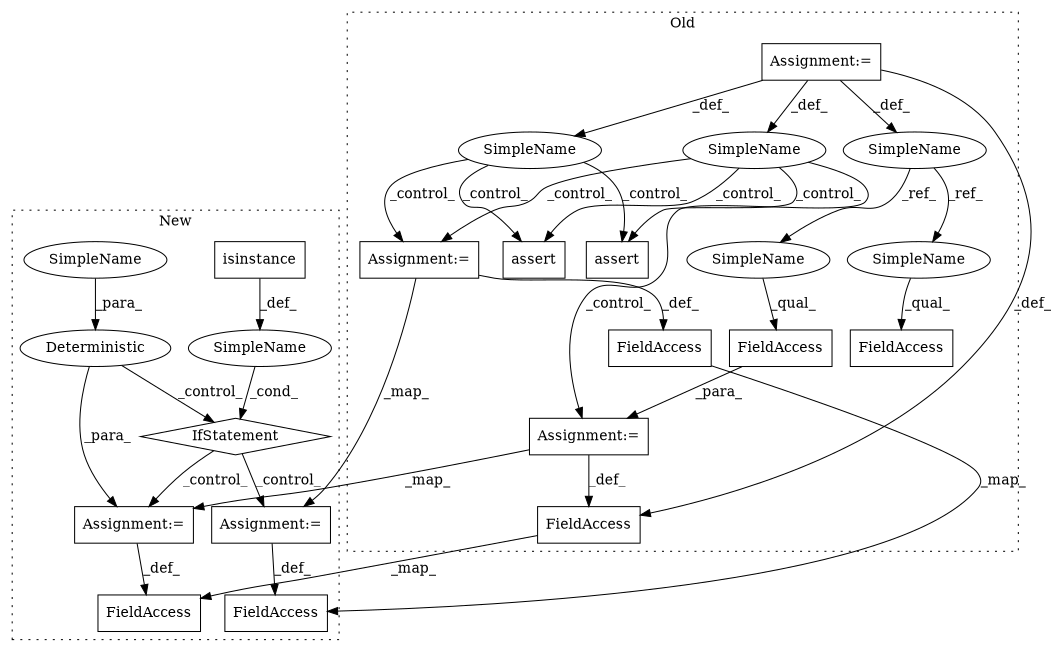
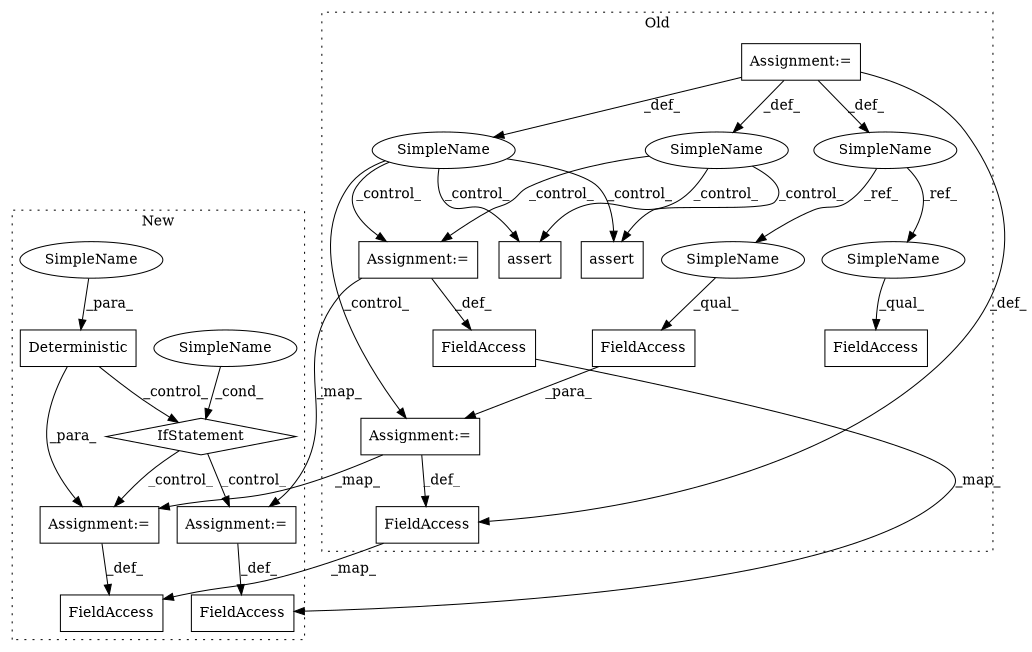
node "isinstance": removed
node "Deterministic": shape ellipse -> box
